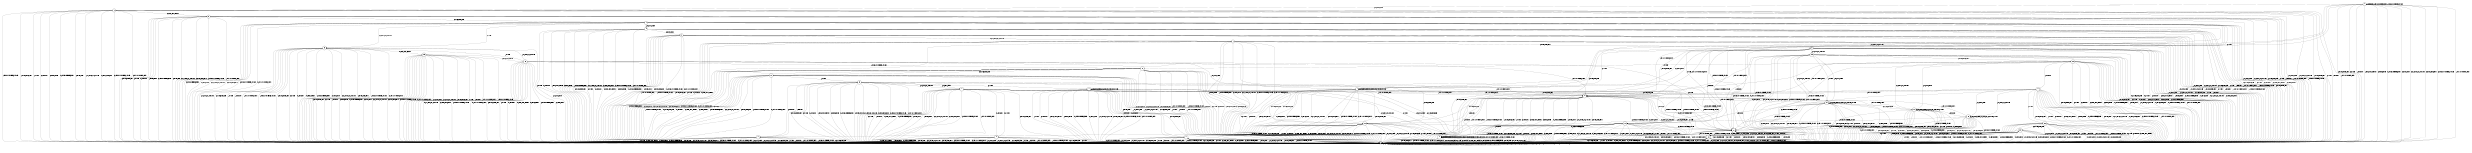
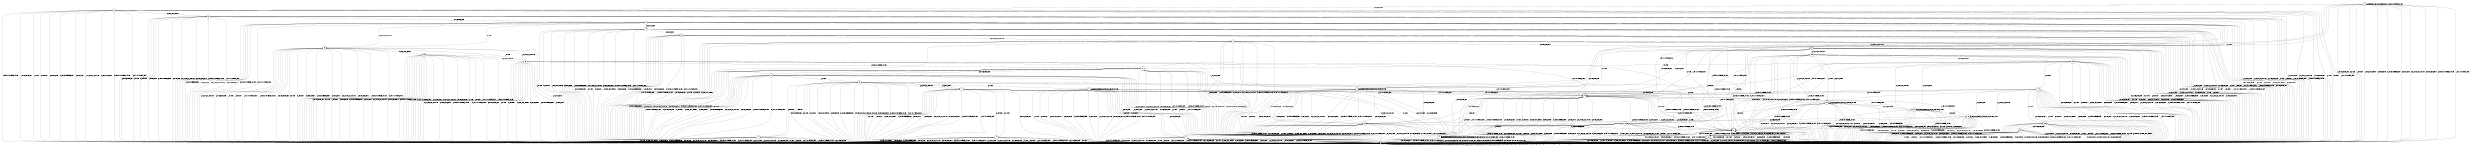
edge "s8" -> "s14": label "I_Alert(WARNING,EXCHANGE_NOTIFY)" -> "I_Alert(WARNING,CLOSE_NOTIFY)"
edge "s8" -> "s10": removed, label "I_CHANGE_CIPHER_SPEC"
edge "s19" -> "s18": added, label "I_CHANGE_CIPHER_SPEC"
edge "s31" -> "s28": removed, label "O_FINISHED"
